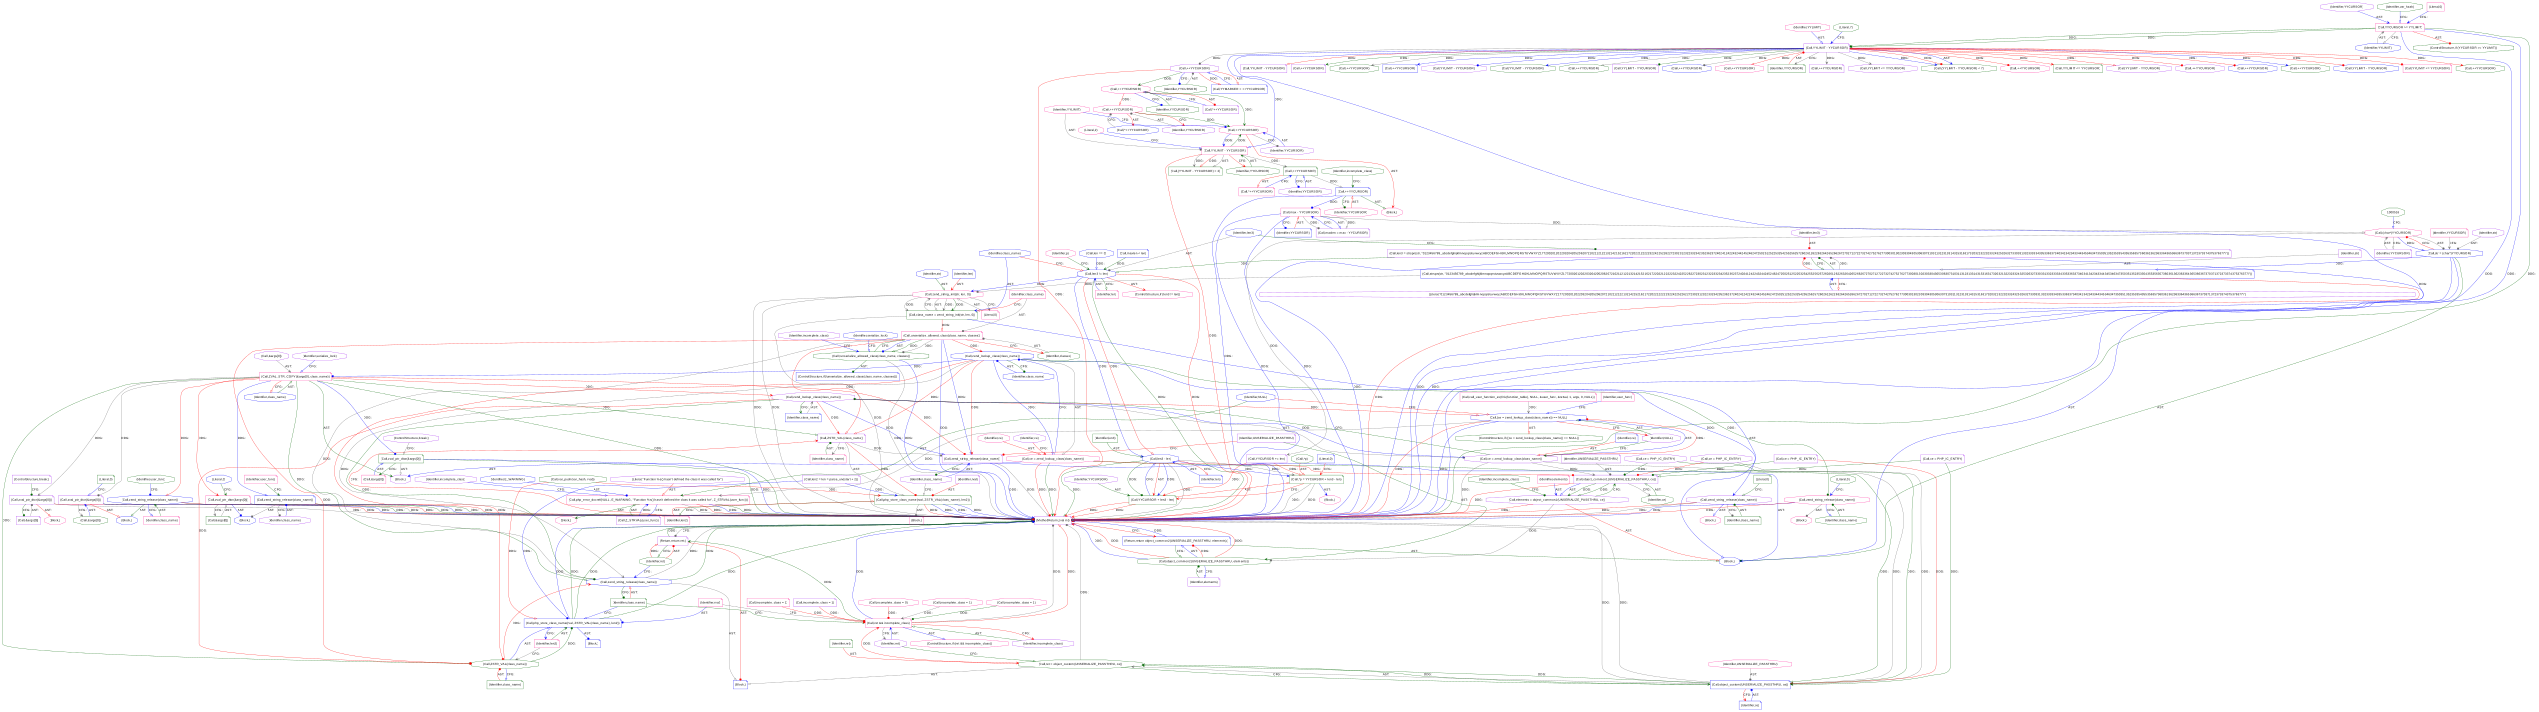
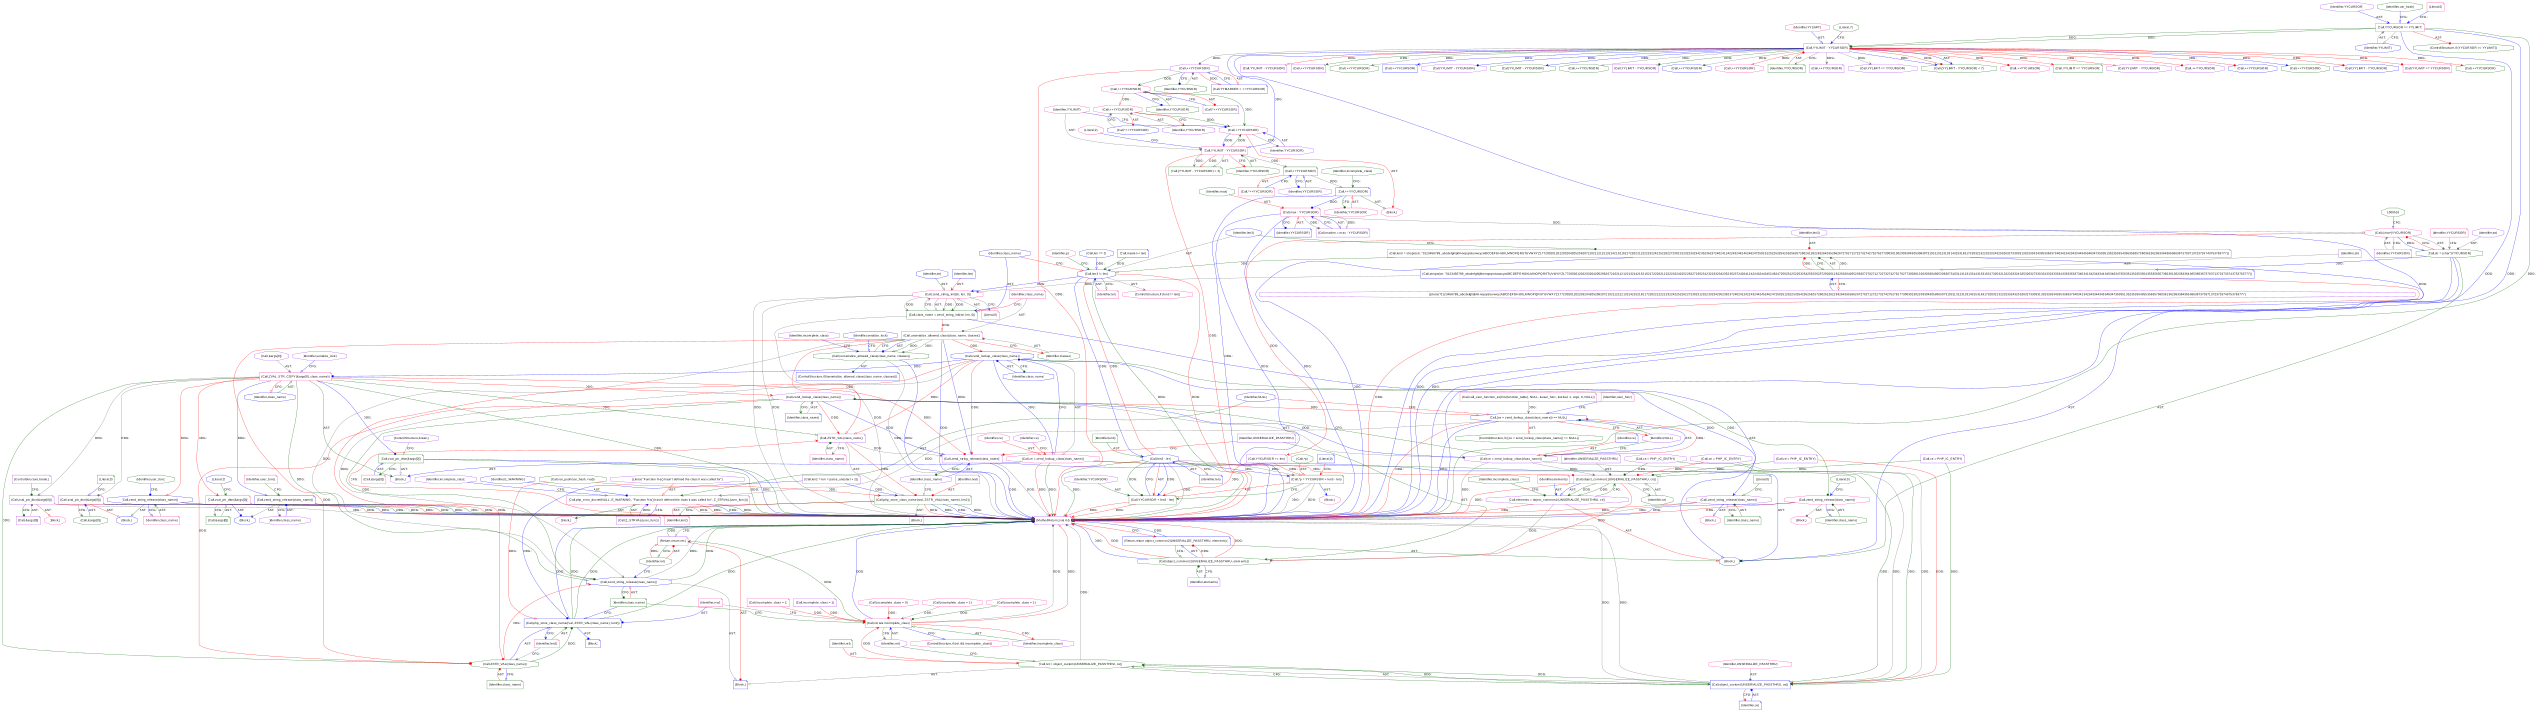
node "(Identifier,max)": added
edge "(Call,(char*)YYCURSOR)" -> "(Call,YYCURSOR += len)": color gray40 -> red
node "(Call,str = (char*)YYCURSOR)": color blue -> darkgreen
edge "(Call,len3 != len)" -> "(ControlStructure,if (len3 != len))": color red -> gray40
edge "(Call,*p = YYCURSOR + len3 - len)" -> "(Call,YYCURSOR + len3 - len)": color red -> darkgreen
edge "(MethodReturn,zval int)" -> "(Return,return ret;)": arrowhead dot -> onormal
edge "(Call,object_common1(UNSERIALIZE_PASSTHRU, ce))" -> "(Call,object_common2(UNSERIALIZE_PASSTHRU, elements))": added, label "DDG:"
edge "(Call,ret && incomplete_class)" -> "(ControlStructure,if (ret && incomplete_class))": label "AST: " -> "CFG: "
